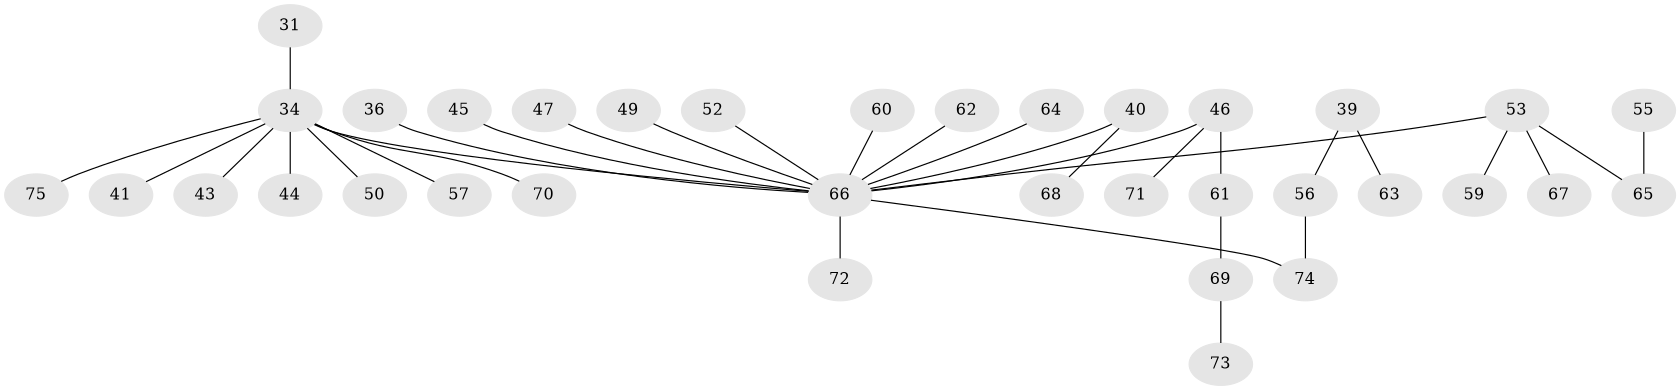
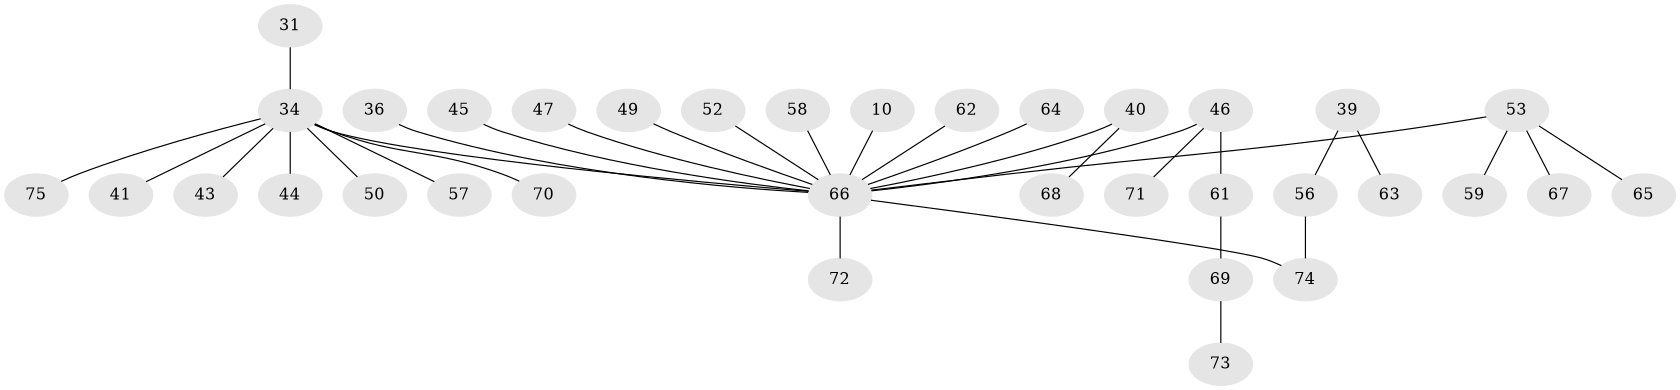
node "58": added
node "60": label "60" -> "10"
node "55": removed
